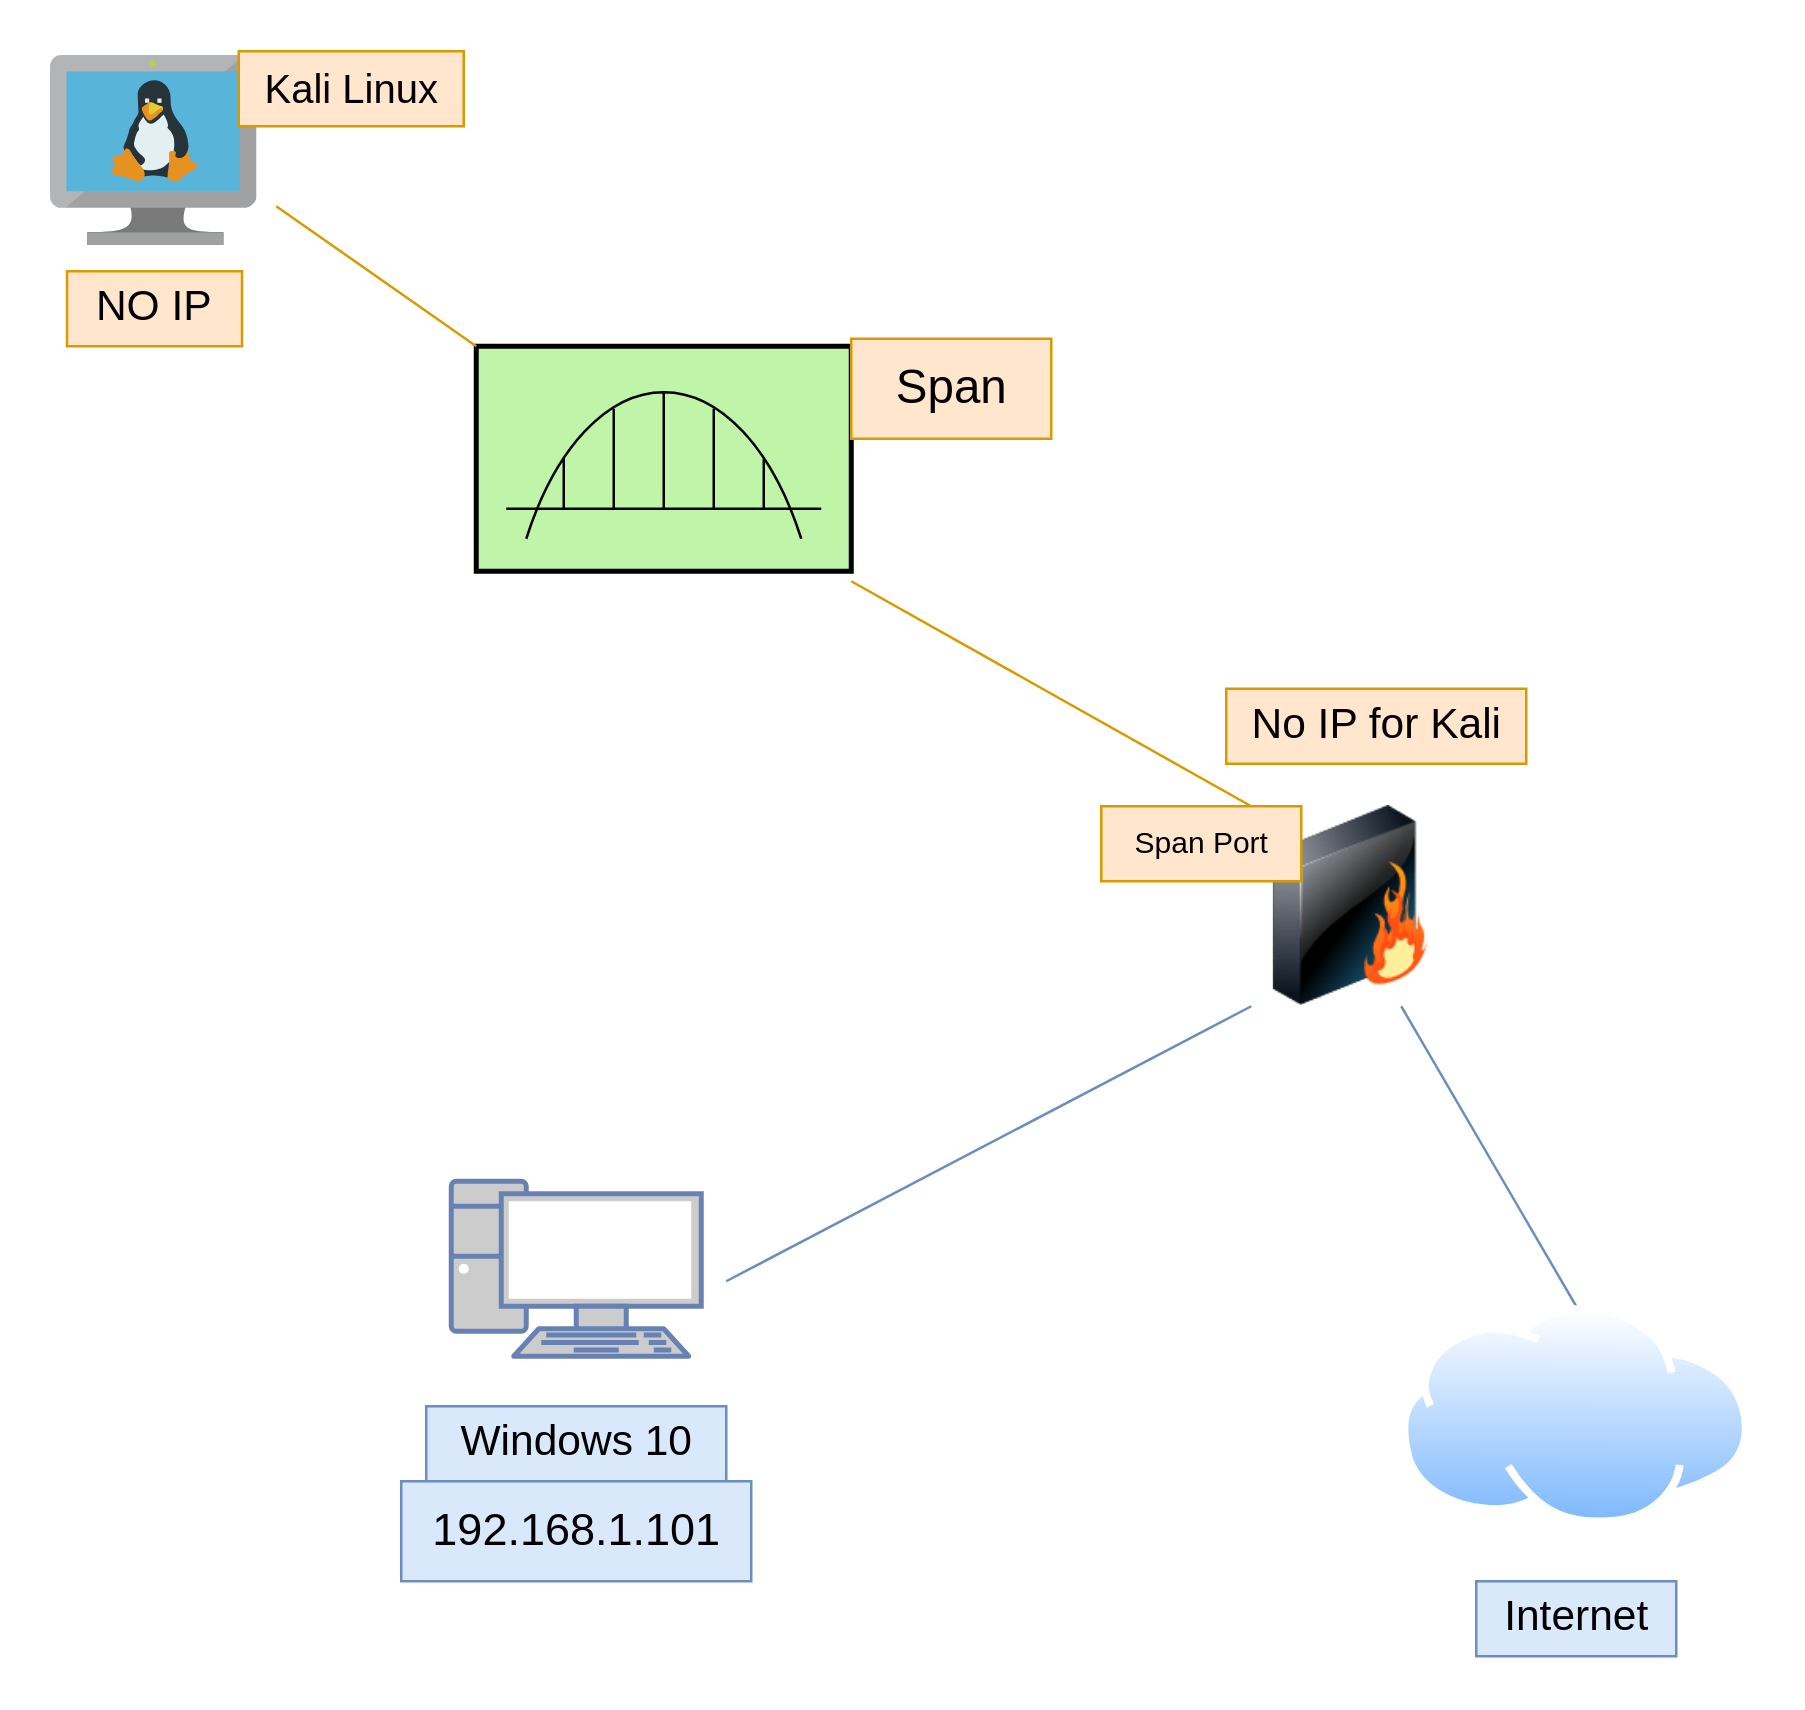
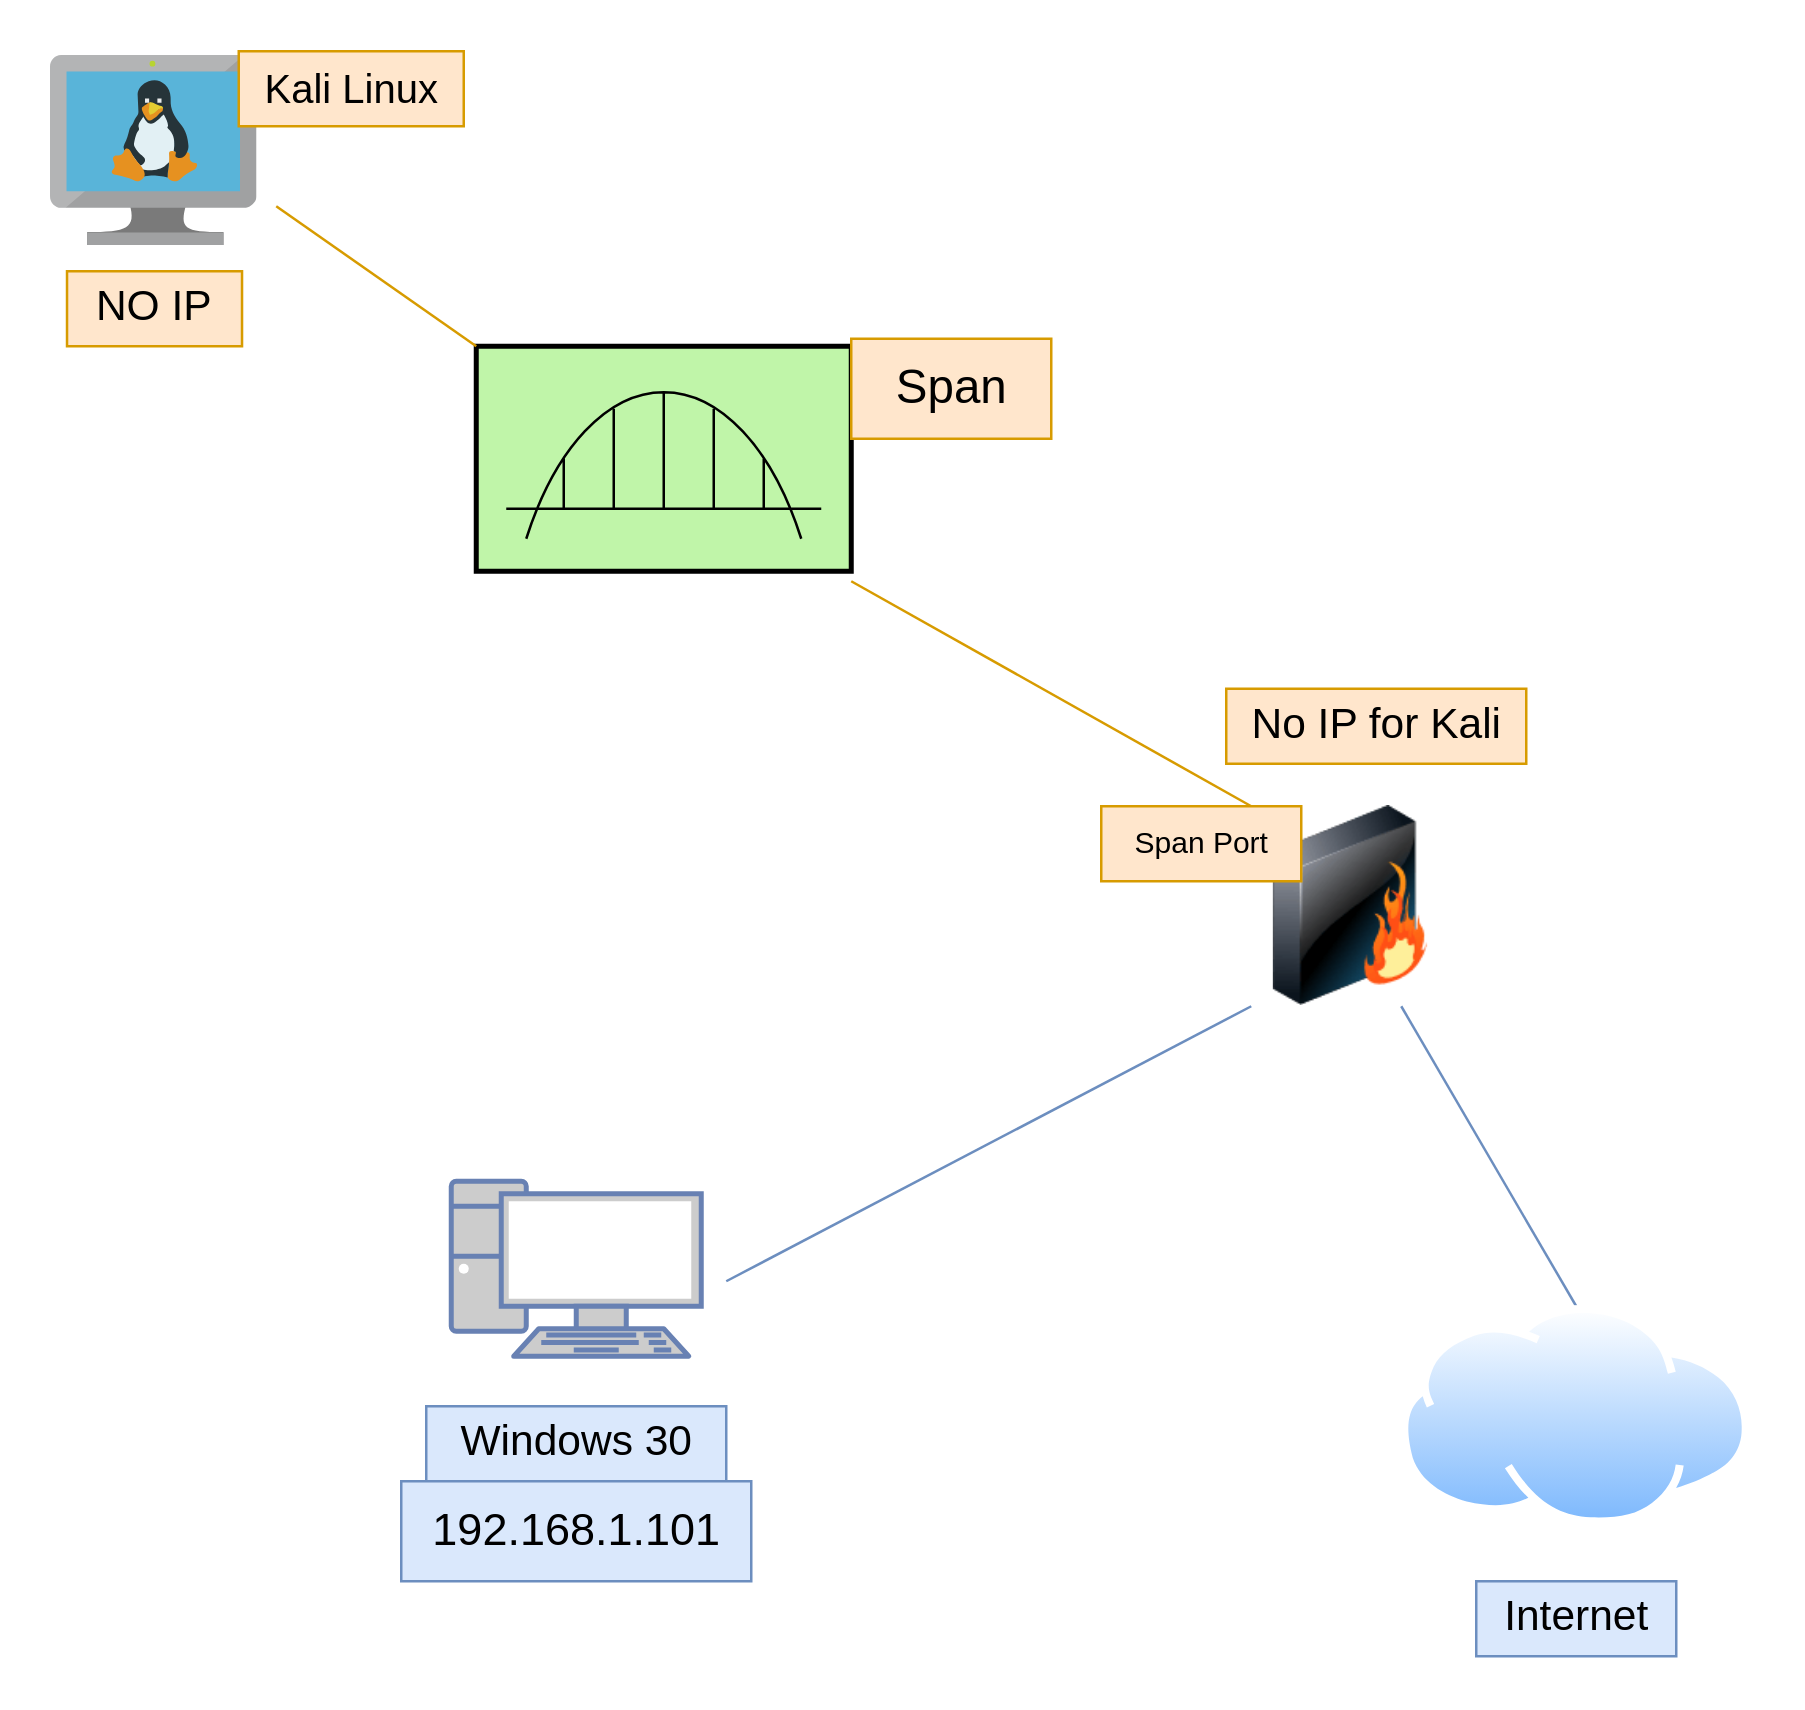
node "Windows 10": label "Windows 10" -> "Windows 30"
